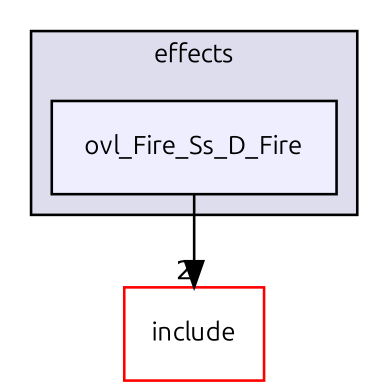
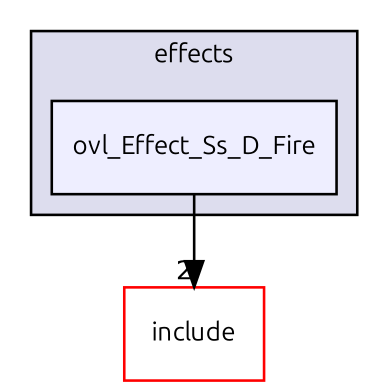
node "ovl_Fire_Ss_D_Fire": label "ovl_Fire_Ss_D_Fire" -> "ovl_Effect_Ss_D_Fire"
